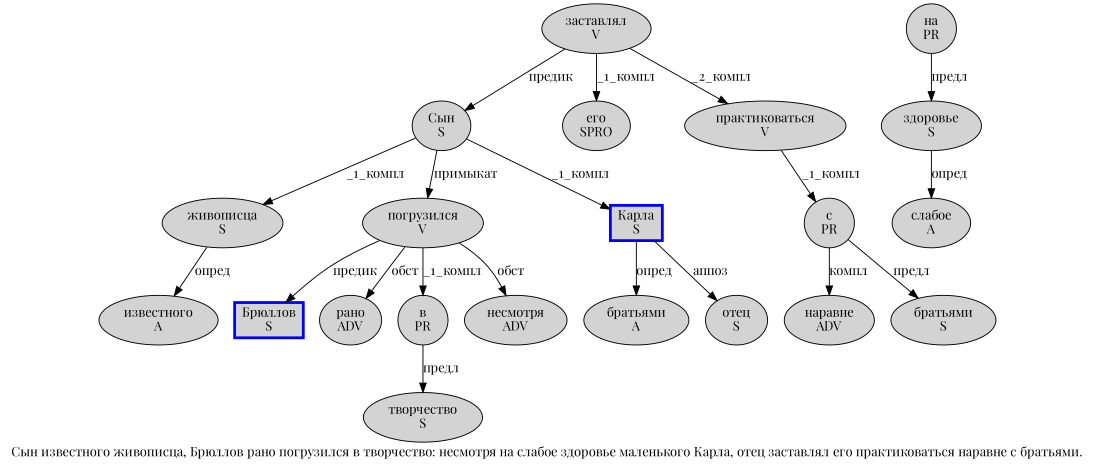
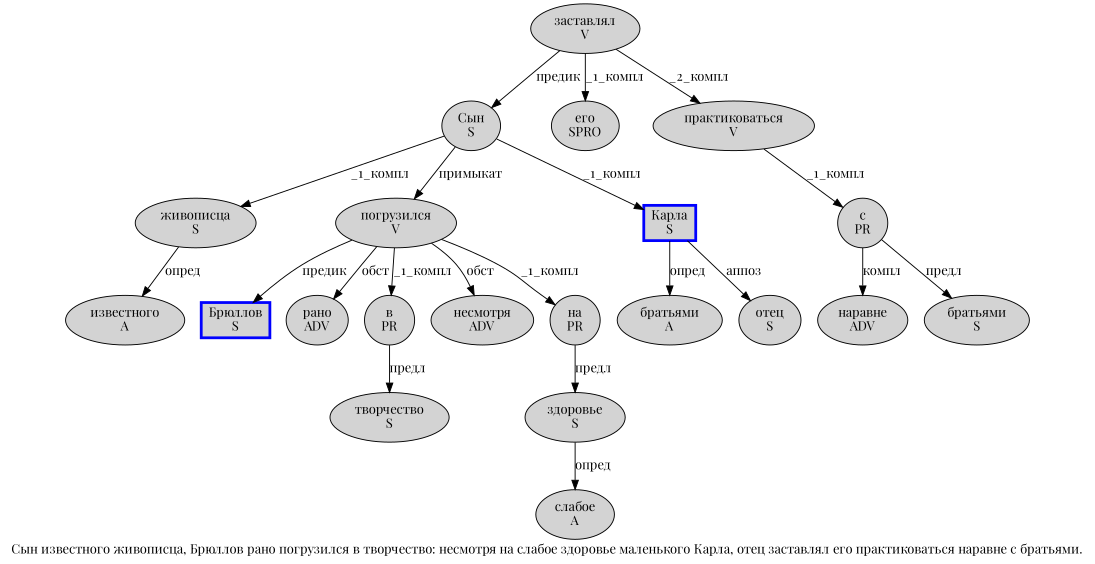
edge "погрузился V" -> "на PR": added, label "_1_компл"
